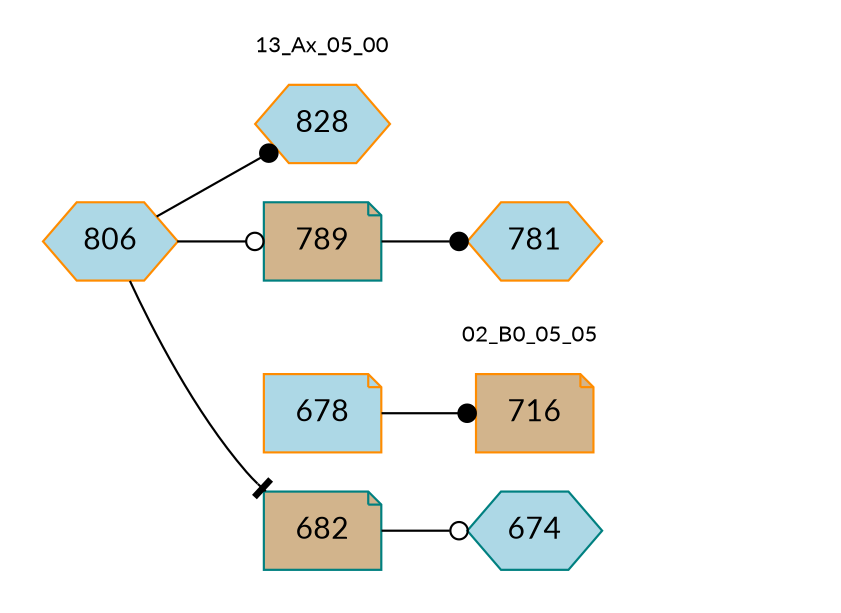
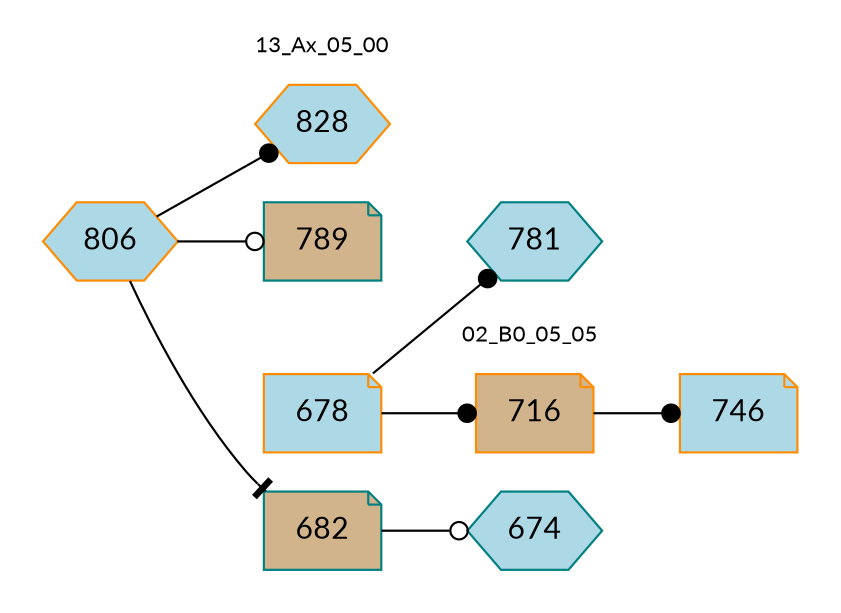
edge "789" -> "781": now "678" -> "781"
node "781": color darkorange -> teal
node "746": added
